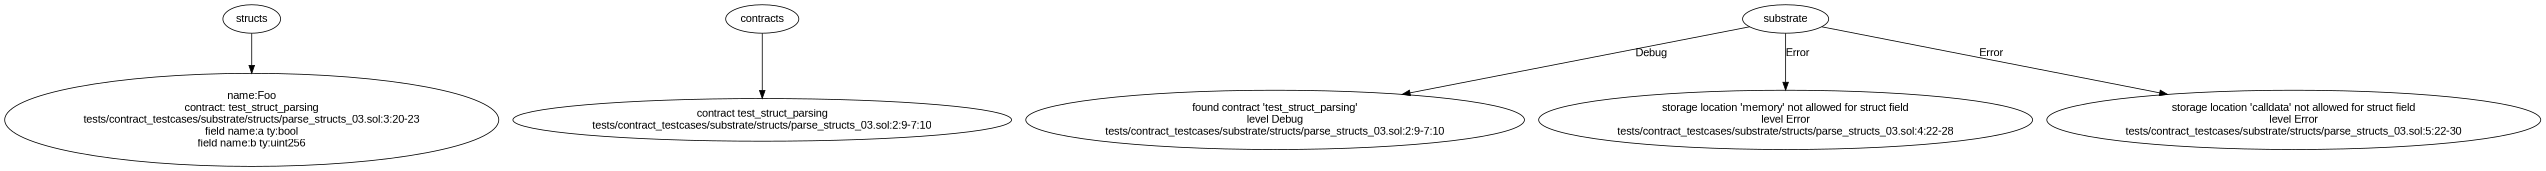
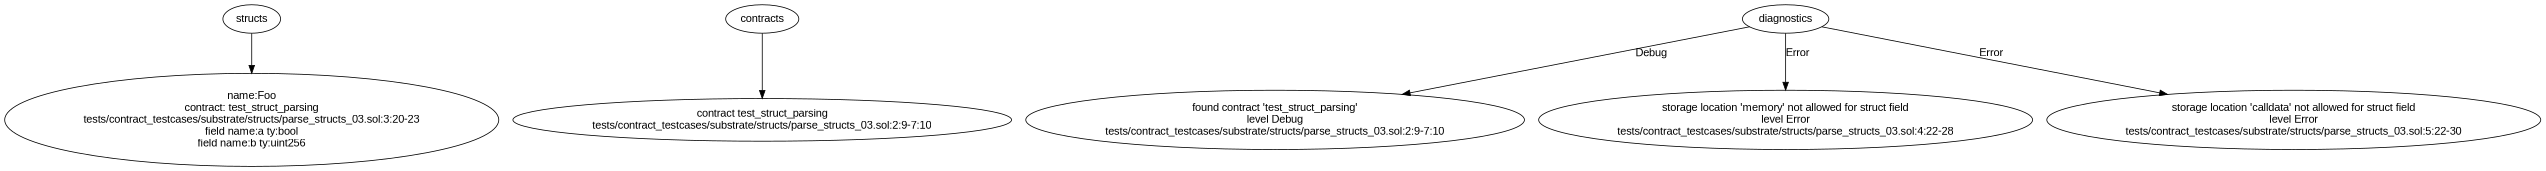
node "substrate": label "substrate" -> "diagnostics"
